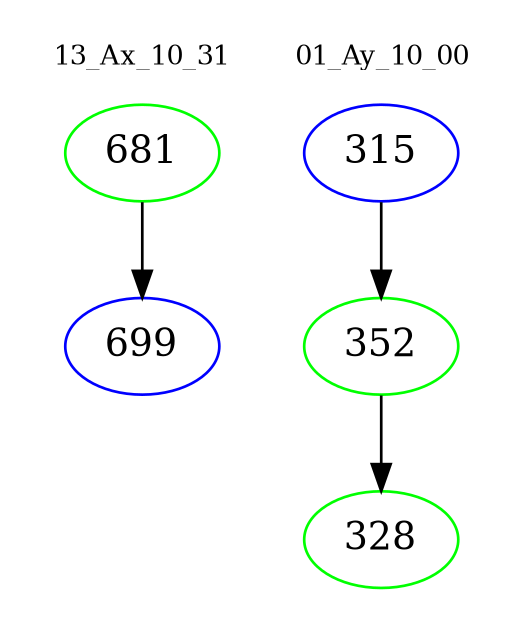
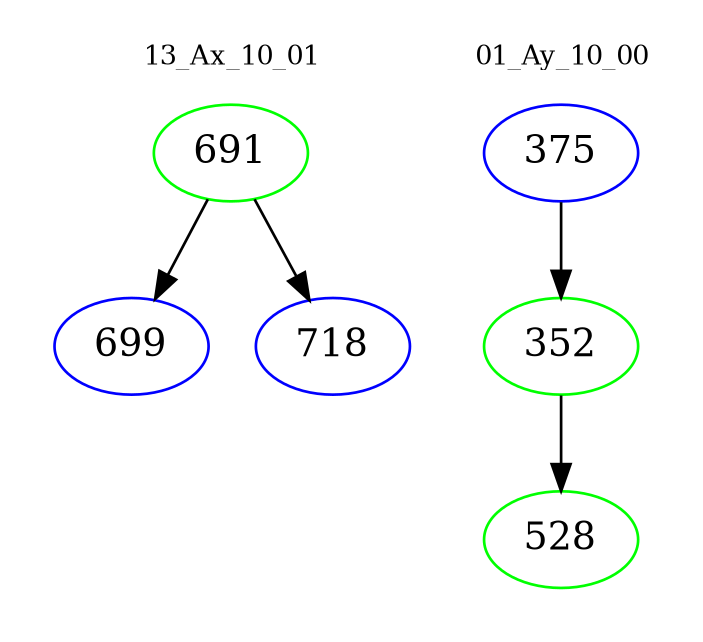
cluster "13_Ax_10_31": label "13_Ax_10_31" -> "13_Ax_10_01"
node "681": label "681" -> "691"
node "315": label "315" -> "375"
node "718": added
node "328": label "328" -> "528"
